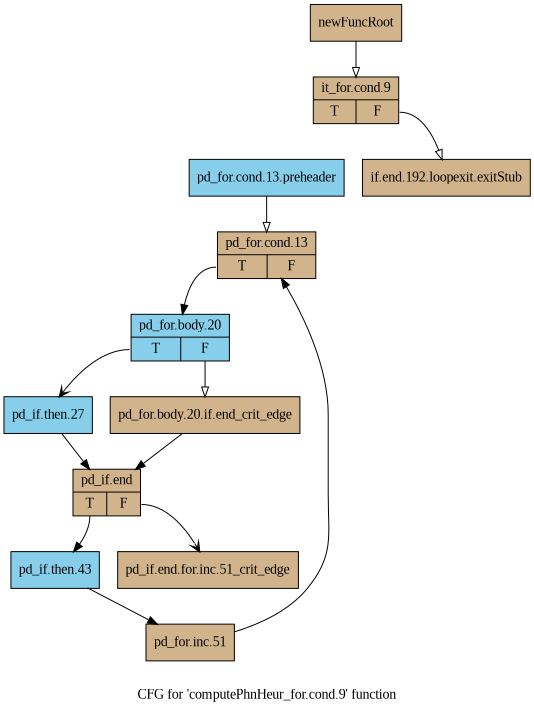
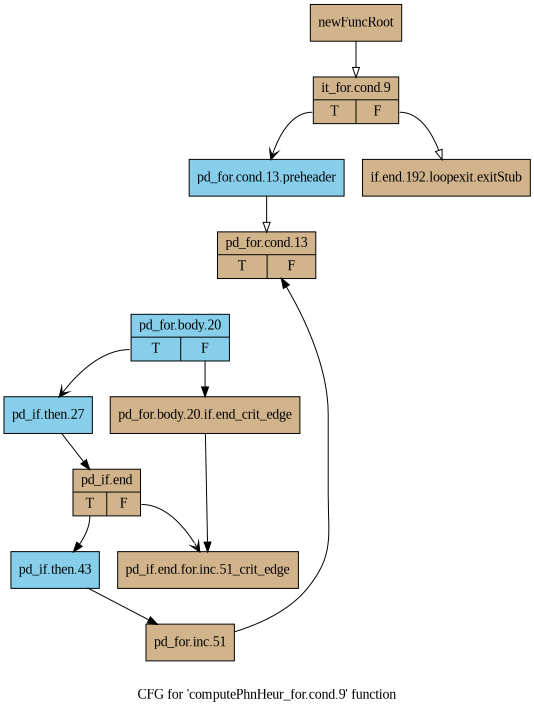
edge "it_for.cond.9" -> "pd_for.cond.13.preheader": added
edge "pd_for.cond.13" -> "pd_for.body.20": removed
edge "pd_for.body.20" -> "pd_for.body.20.if.end_crit_edge": arrowhead onormal -> normal
edge "pd_for.body.20.if.end_crit_edge" -> "pd_if.end": now "pd_for.body.20.if.end_crit_edge" -> "pd_if.end.for.inc.51_crit_edge"
